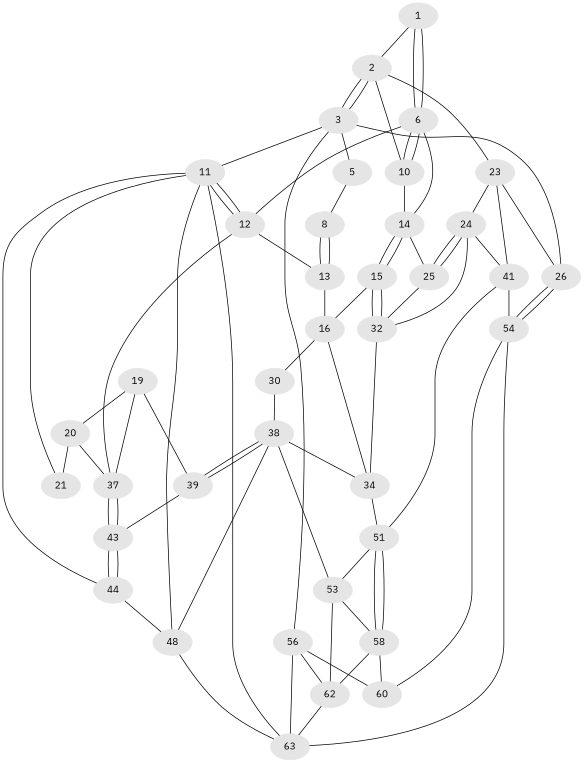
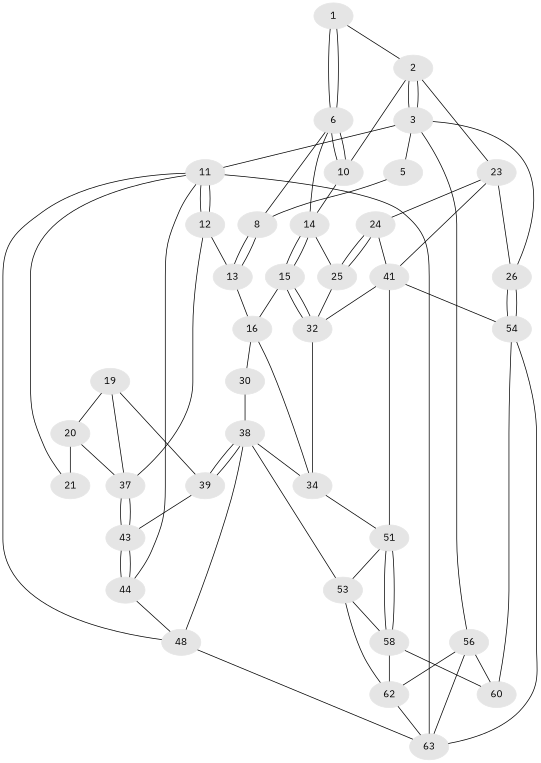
edge "6" -- "12": now "6" -- "8"
edge "24" -- "32": now "41" -- "32"
